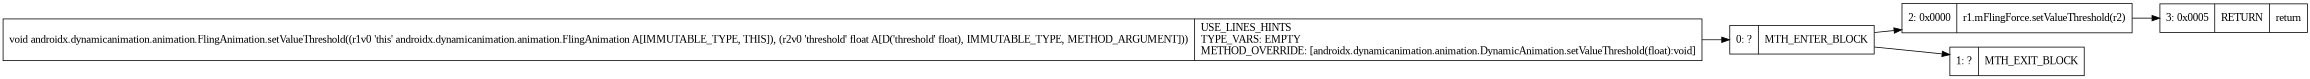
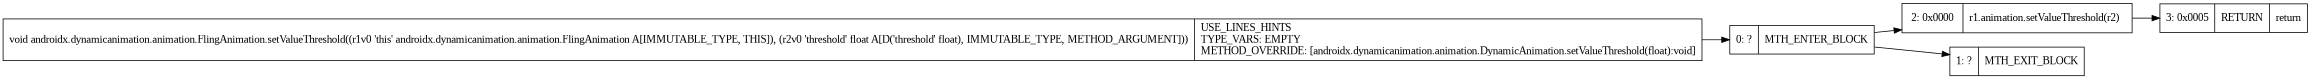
node "2: 0x0000": text "r1.mFlingForce.setValueThreshold(r2)" -> "r1.animation.setValueThreshold(r2)"
